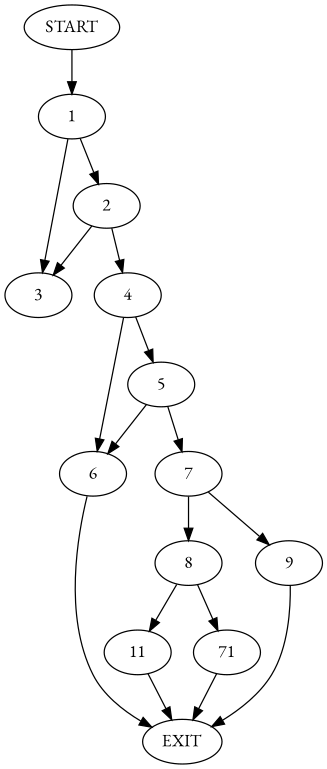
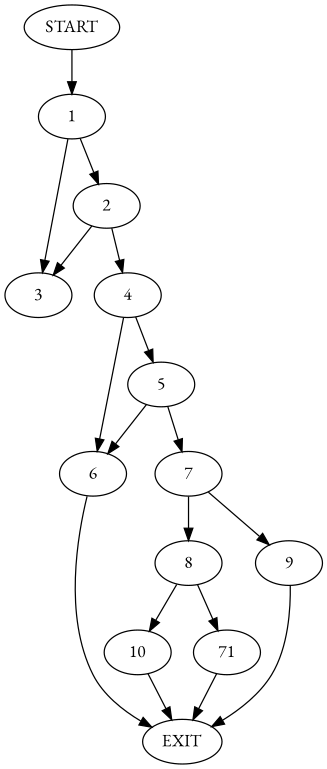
node "11": label "11" -> "10"
